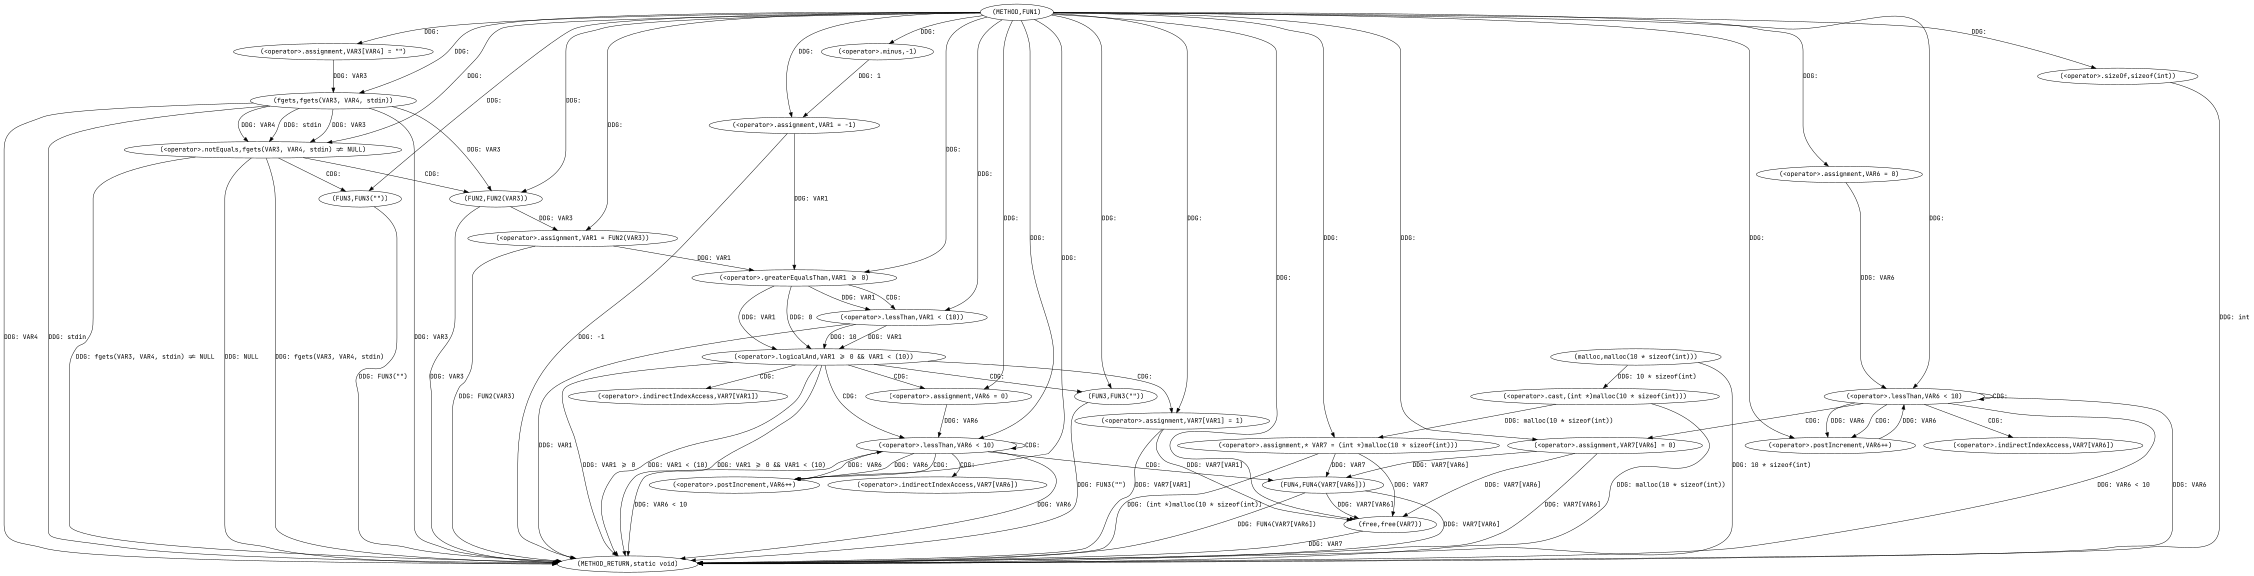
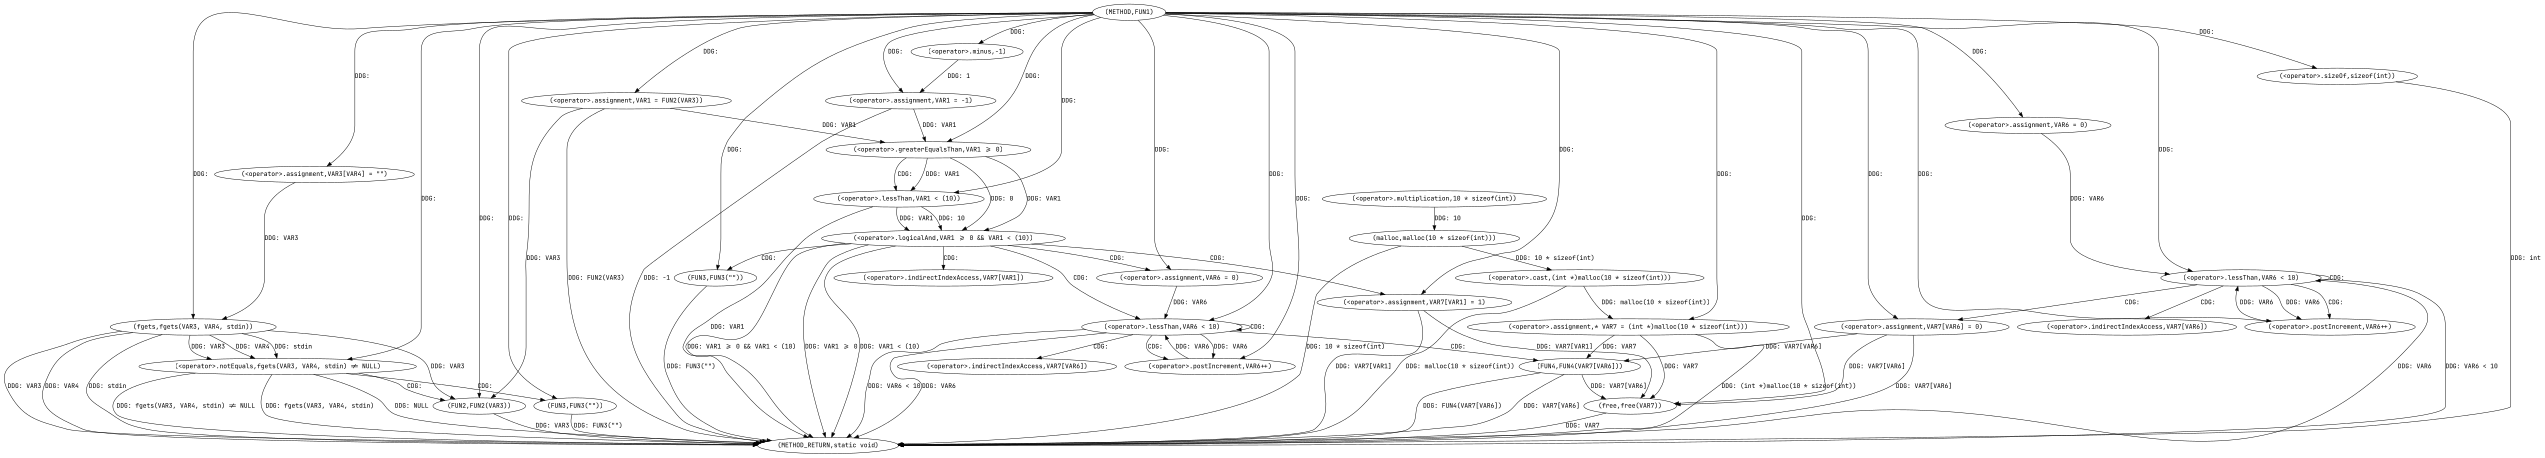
node "(<operator>.multiplication,10 * sizeof(int))": added
edge "(FUN2,FUN2(VAR3))" -> "(<operator>.assignment,VAR1 = FUN2(VAR3))": reversed
